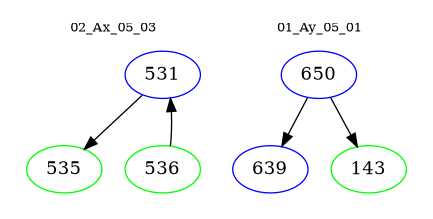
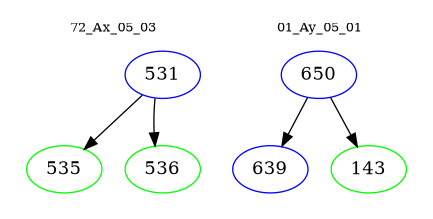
cluster "02_Ax_05_03": label "02_Ax_05_03" -> "72_Ax_05_03"
edge "536" -> "531": reversed
